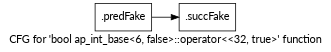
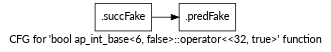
edge ".predFake" -> ".succFake": reversed
